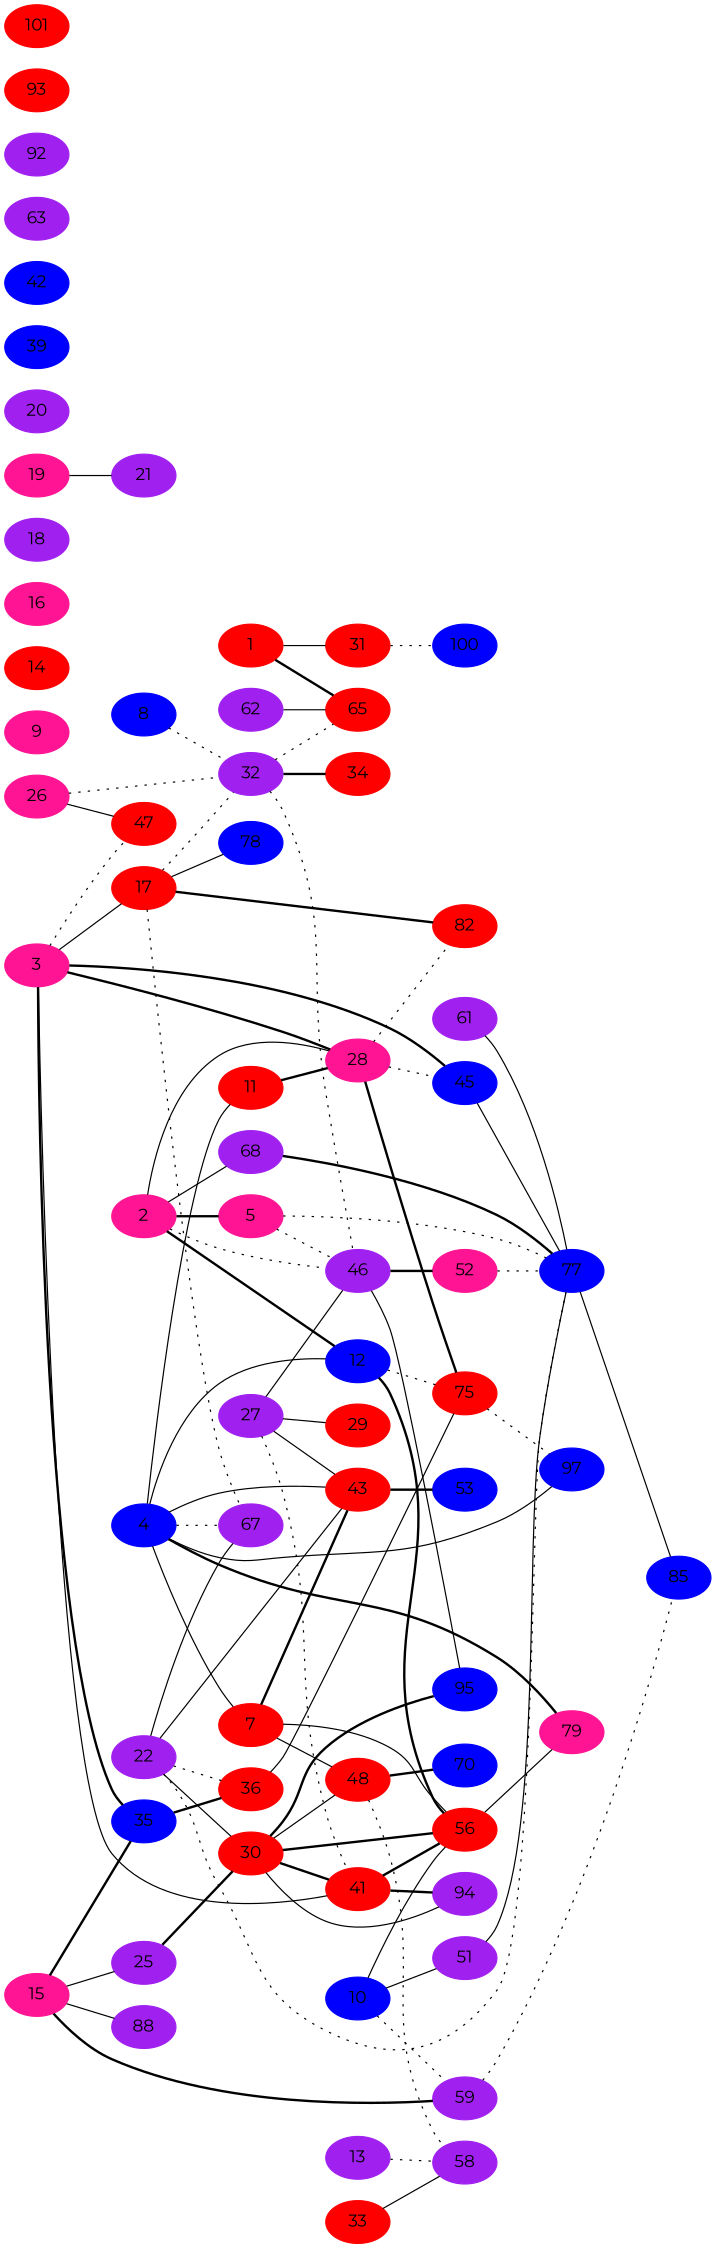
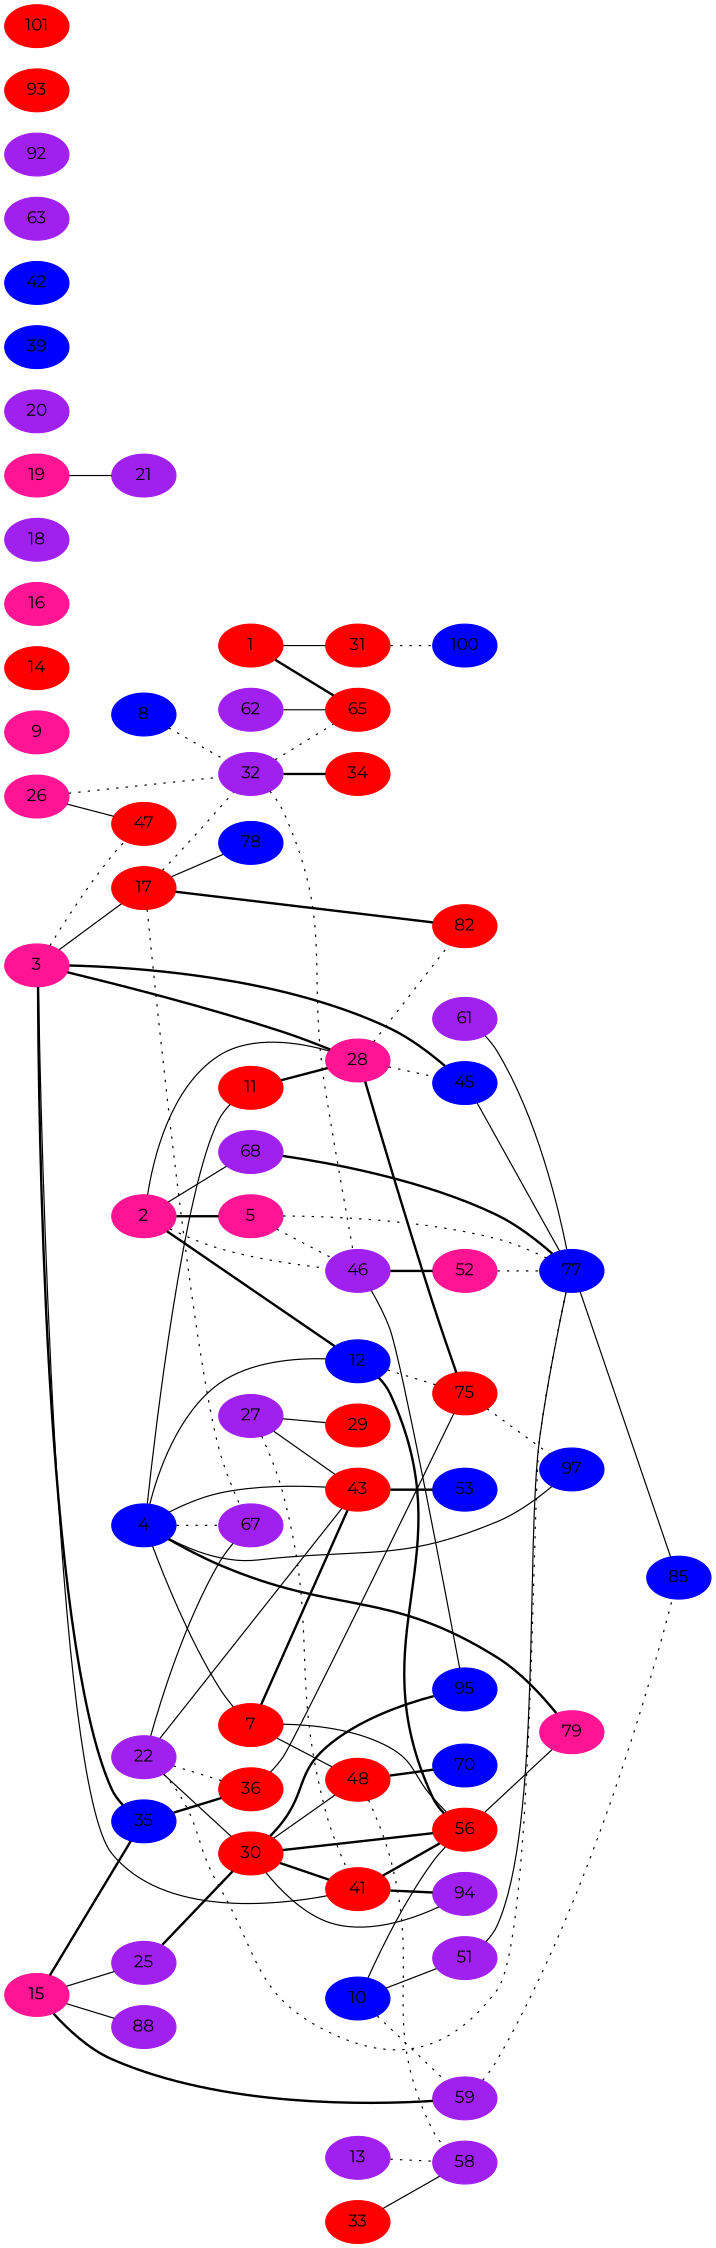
edge "46" -- "27": removed
